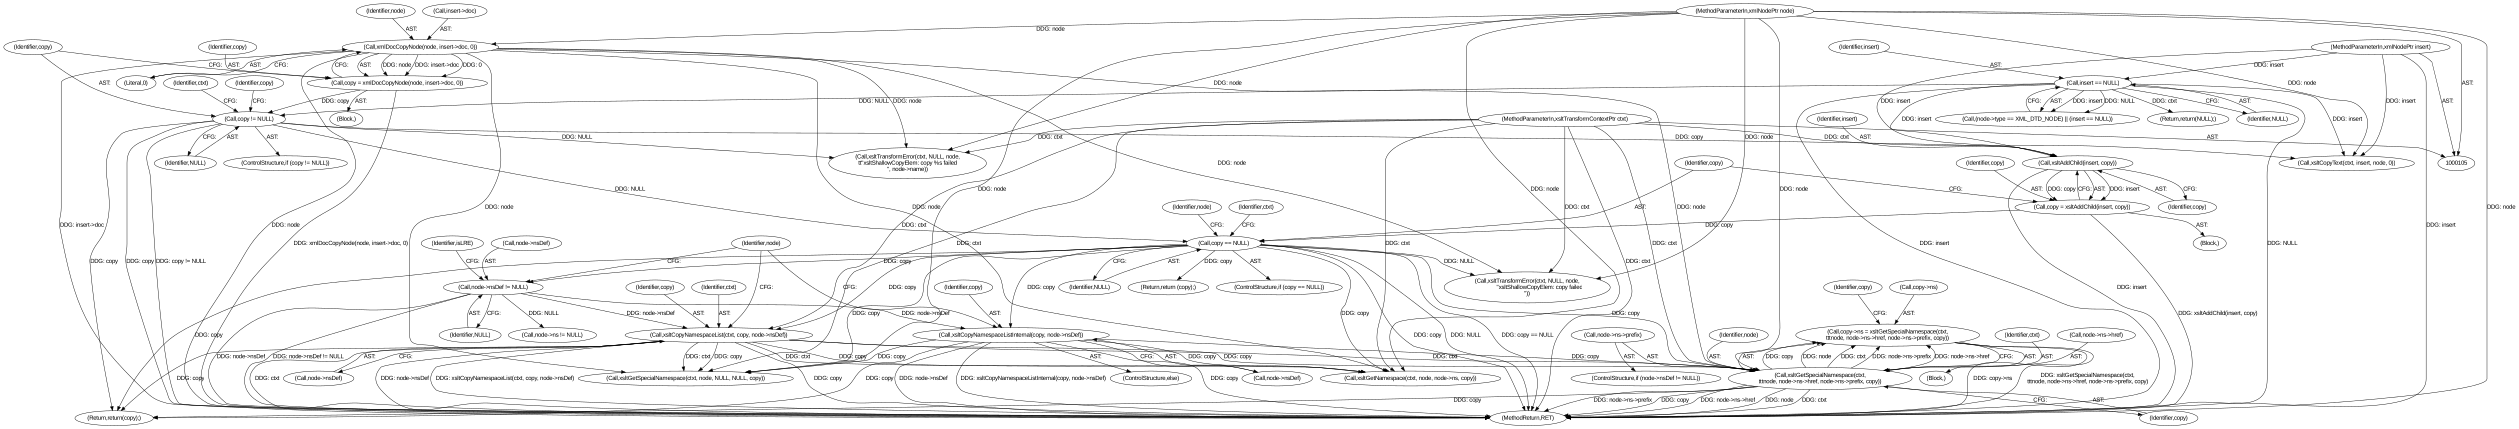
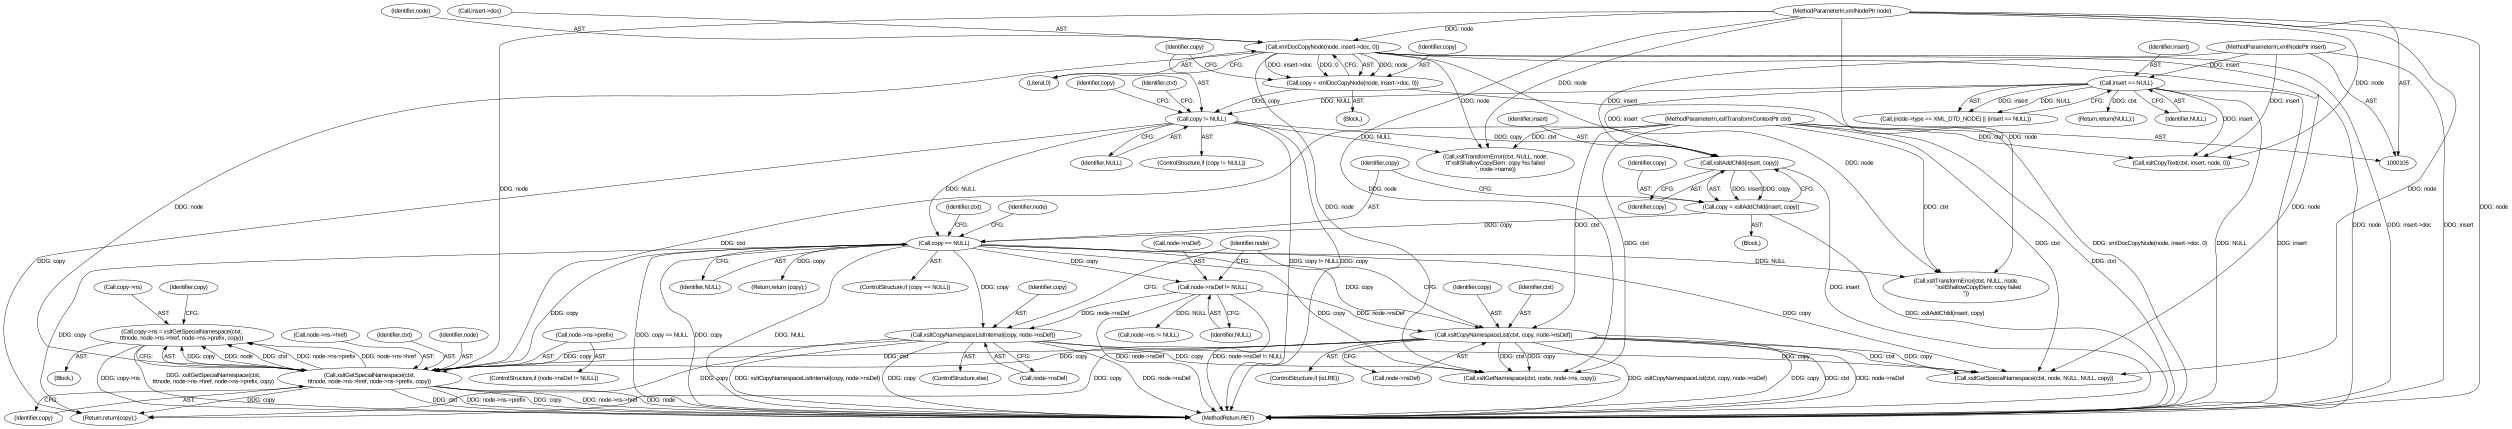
node "(Identifier,isLRE)": removed
node "(ControlStructure,if (isLRE))": added
